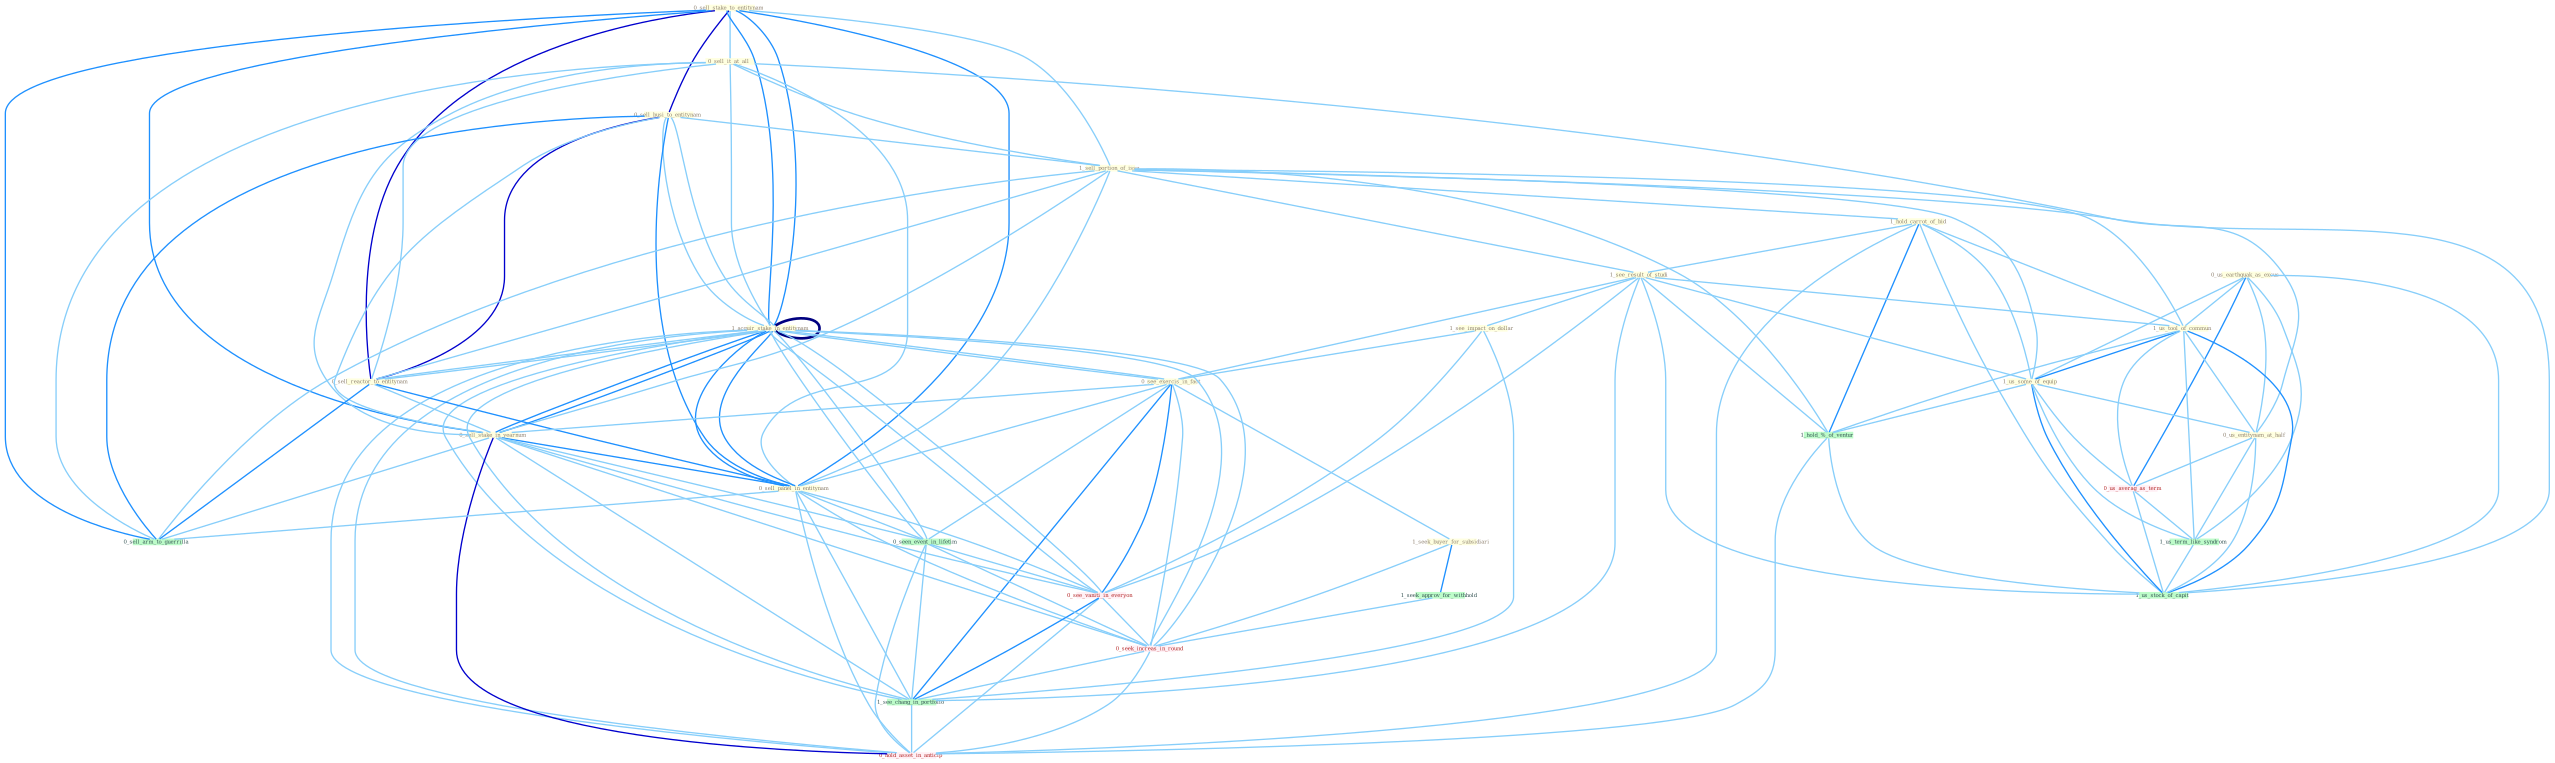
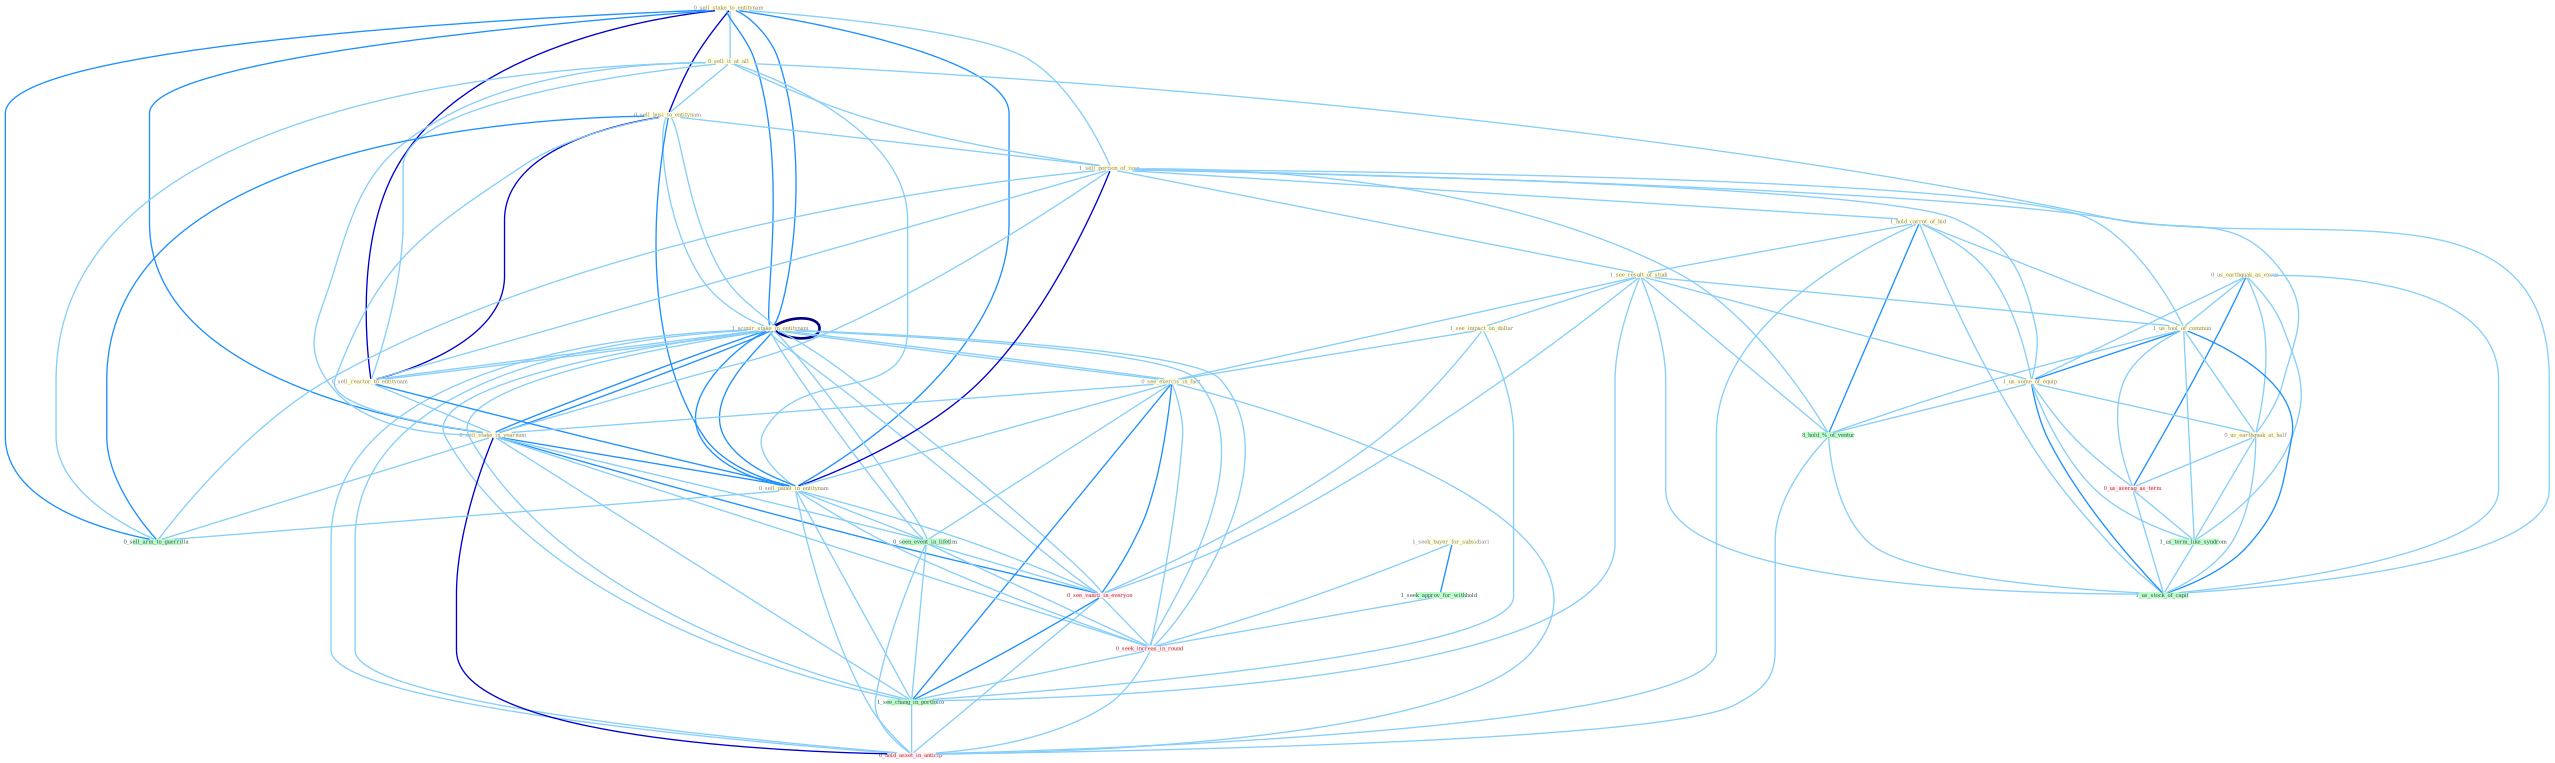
edge "0_sell_it_at_all" -- "1_acquir_stake_in_entitynam": now "0_sell_it_at_all" -- "0_sell_busi_to_entitynam"
edge "1_sell_portion_of_issu" -- "0_sell_panel_in_entitynam": color #87cefa -> #0000cd
node "1_hold_%_of_ventur": label "1_hold_%_of_ventur" -> "8_hold_%_of_ventur"
node "0_us_entitynam_at_half": label "0_us_entitynam_at_half" -> "0_us_earthquak_at_half"
edge "0_sell_reactor_to_entitynam" -- "0_sell_arm_to_guerrilla": removed
edge "0_see_exercis_in_fact" -- "1_seek_buyer_for_subsidiari": now "0_see_exercis_in_fact" -- "0_hold_asset_in_anticip"
edge "0_sell_stake_in_yearnum" -- "0_see_vaniti_in_everyon": color #87cefa -> #1e90ff
